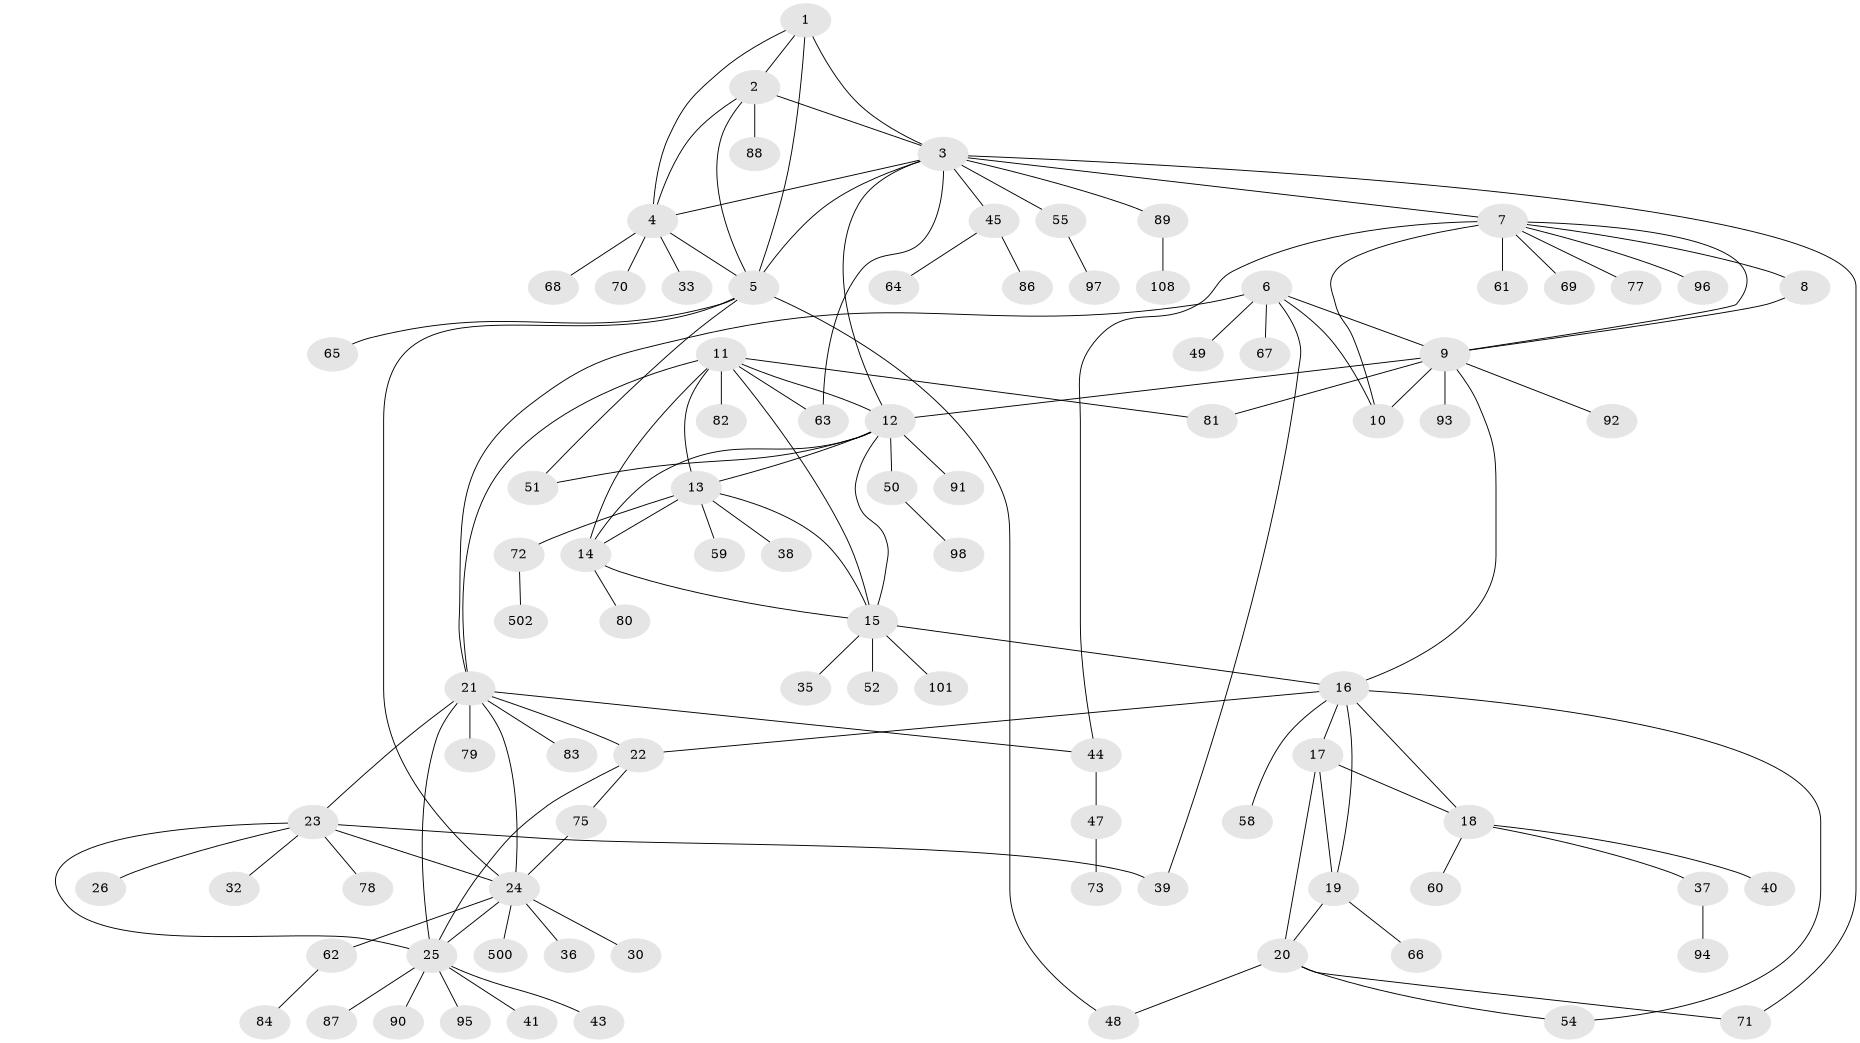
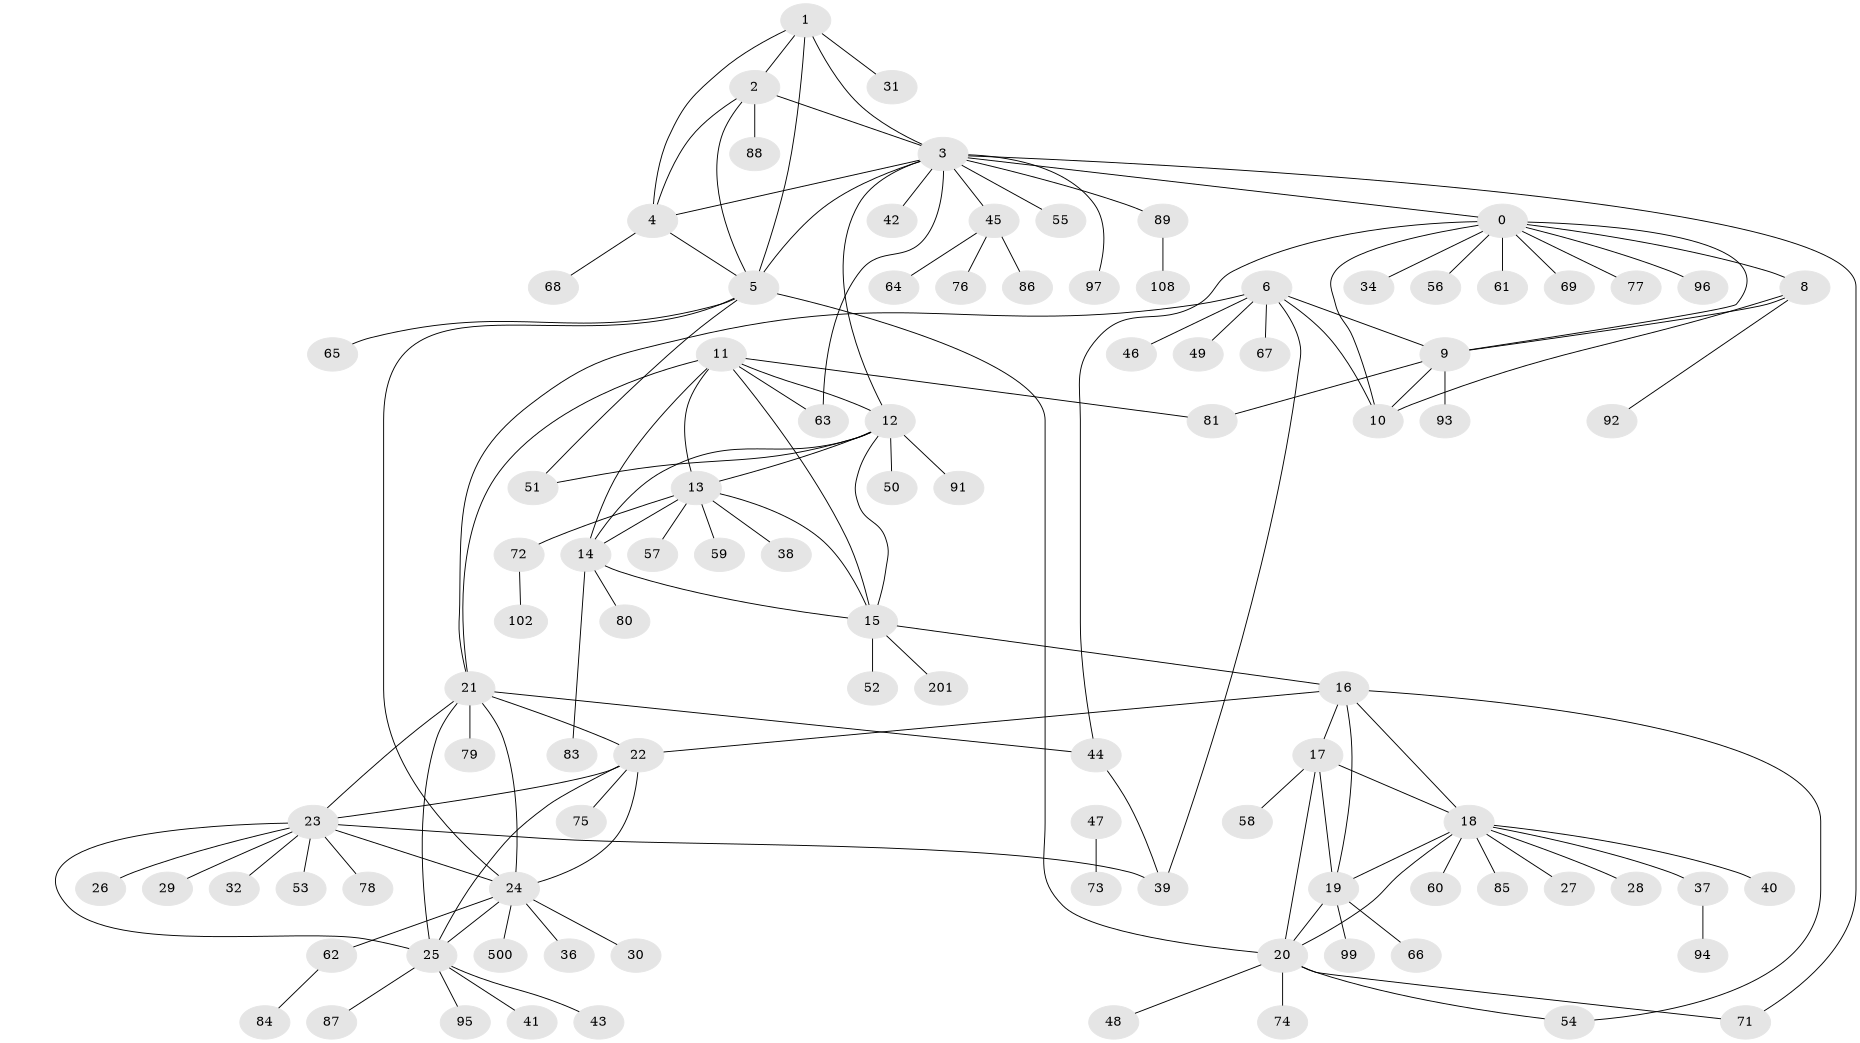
node "31": added
node "42": added
node "7": label "7" -> "0"
edge "55" -- "97": now "3" -- "97"
node "70": removed
node "33": removed
node "76": added
node "34": added
node "56": added
edge "8" -- "10": added
node "46": added
edge "9" -- "12": removed
edge "9" -- "92": now "8" -- "92"
node "82": removed
edge "9" -- "16": removed
node "57": added
node "98": removed
edge "5" -- "48": now "5" -- "20"
node "502": label "502" -> "102"
node "35": removed
node "101": label "101" -> "201"
edge "21" -- "83": now "14" -- "83"
edge "16" -- "58": now "17" -- "58"
edge "44" -- "47": now "44" -- "39"
edge "22" -- "23": added
edge "75" -- "24": now "22" -- "24"
edge "18" -- "19": added
node "29": added
node "53": added
node "85": added
node "27": added
node "28": added
edge "18" -- "20": added
node "99": added
node "90": removed
node "74": added
